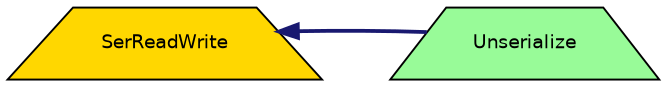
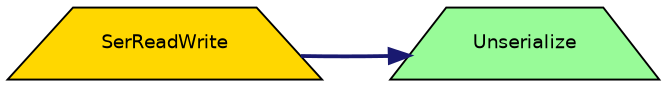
edge "Unserialize" -> "SerReadWrite": reversed
